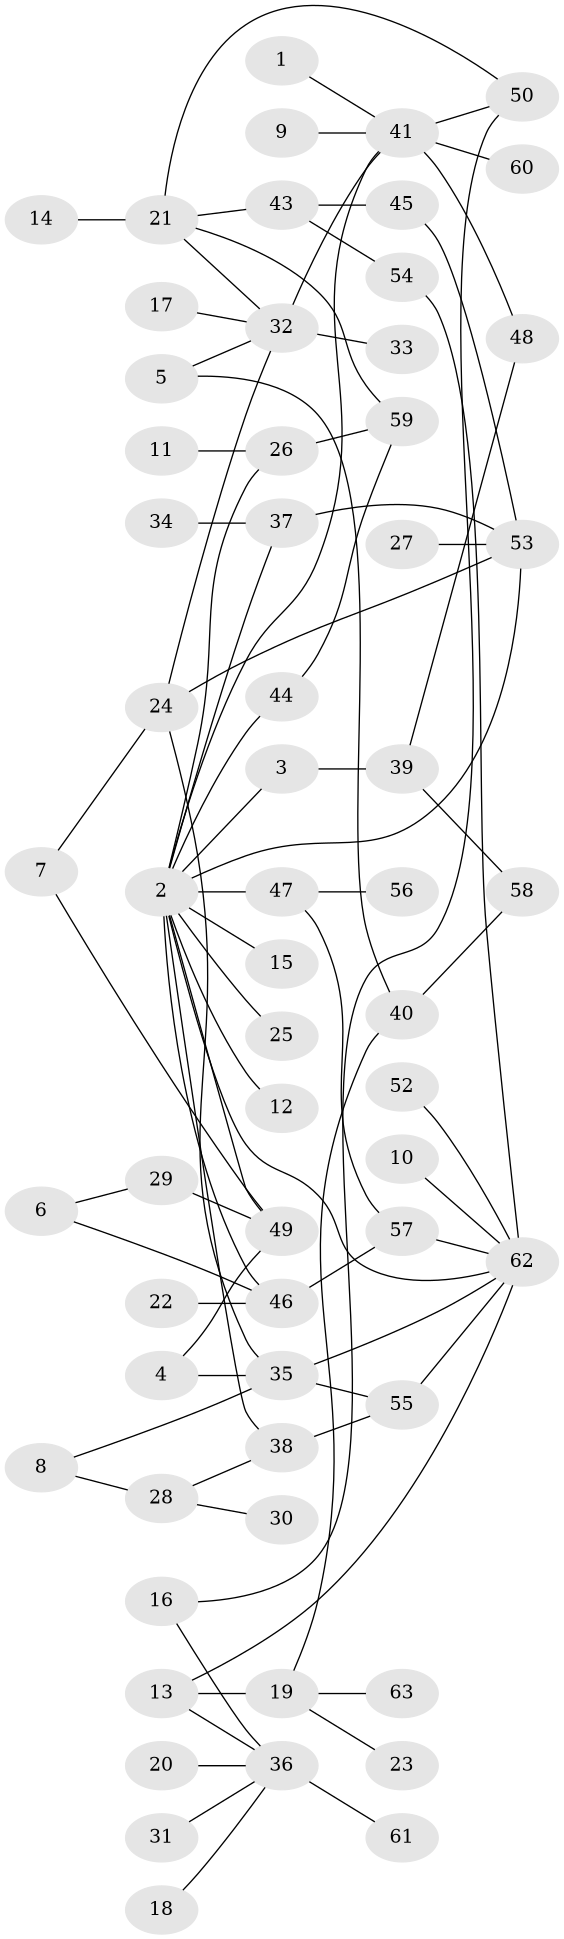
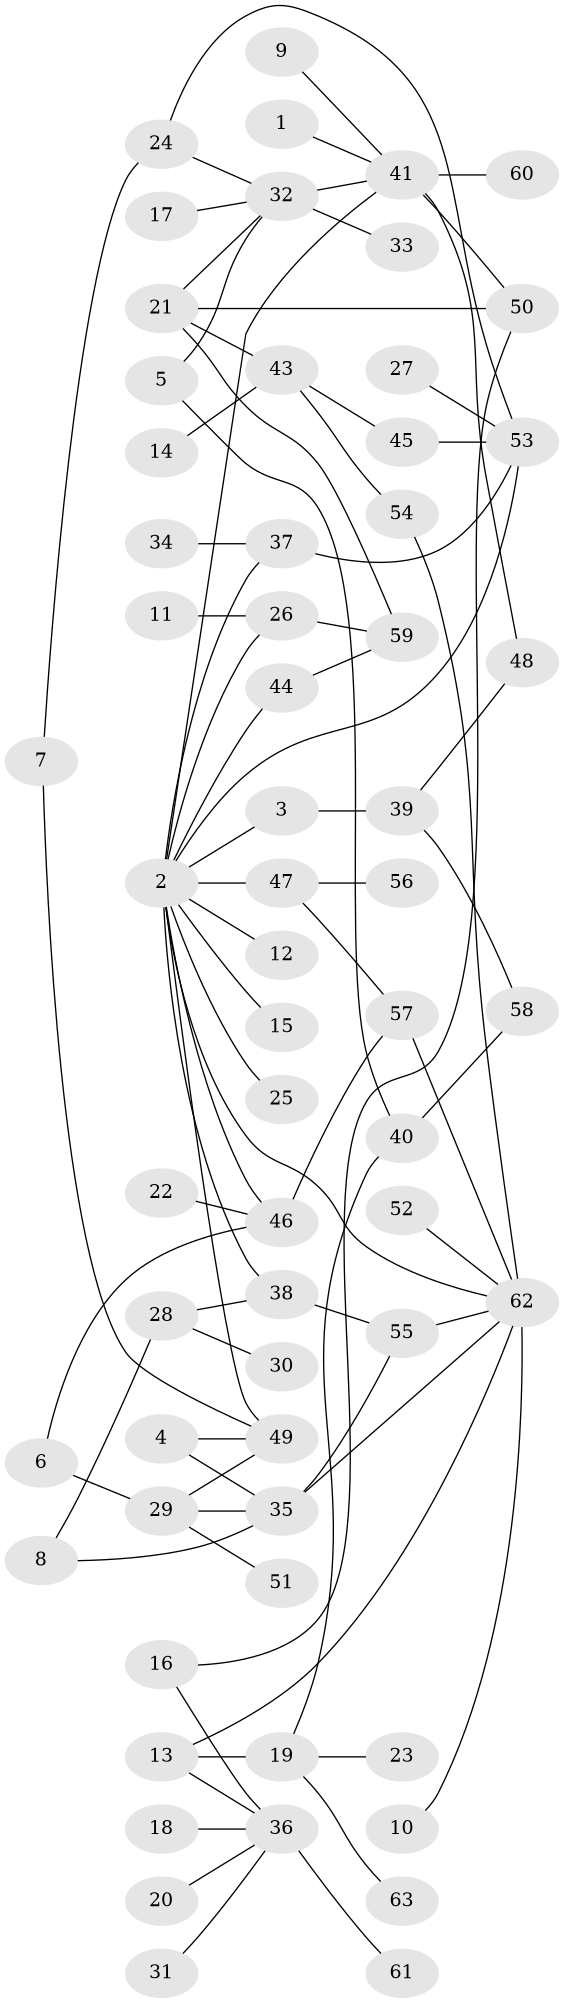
edge "14" -- "21": now "14" -- "43"
edge "24" -- "35": now "29" -- "35"
node "51": added
